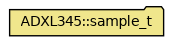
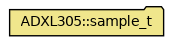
node "ADXL345::sample_t": label "ADXL345::sample_t" -> "ADXL305::sample_t"
